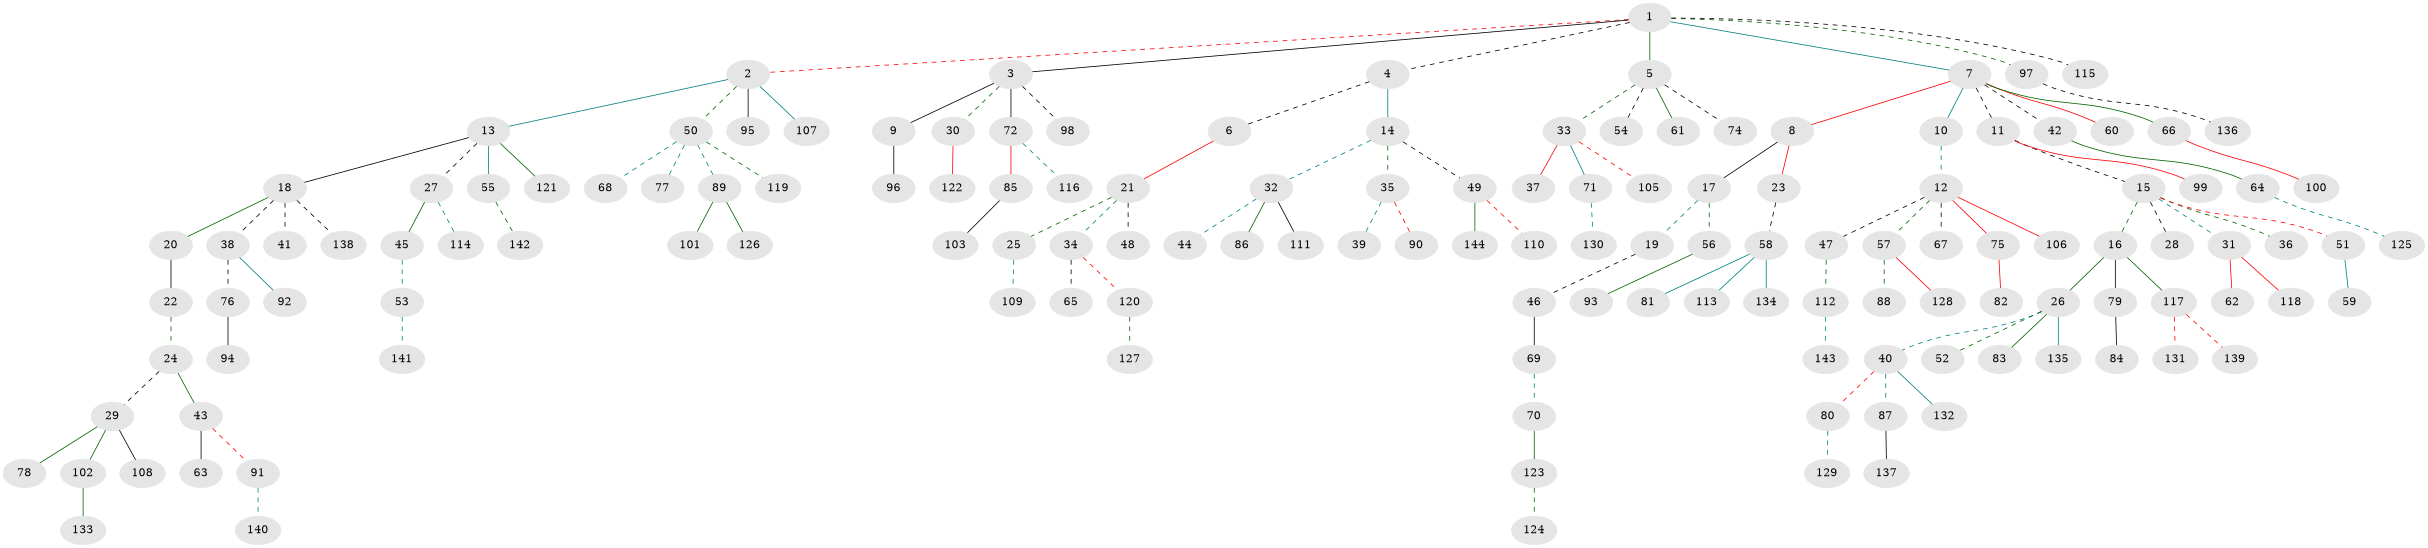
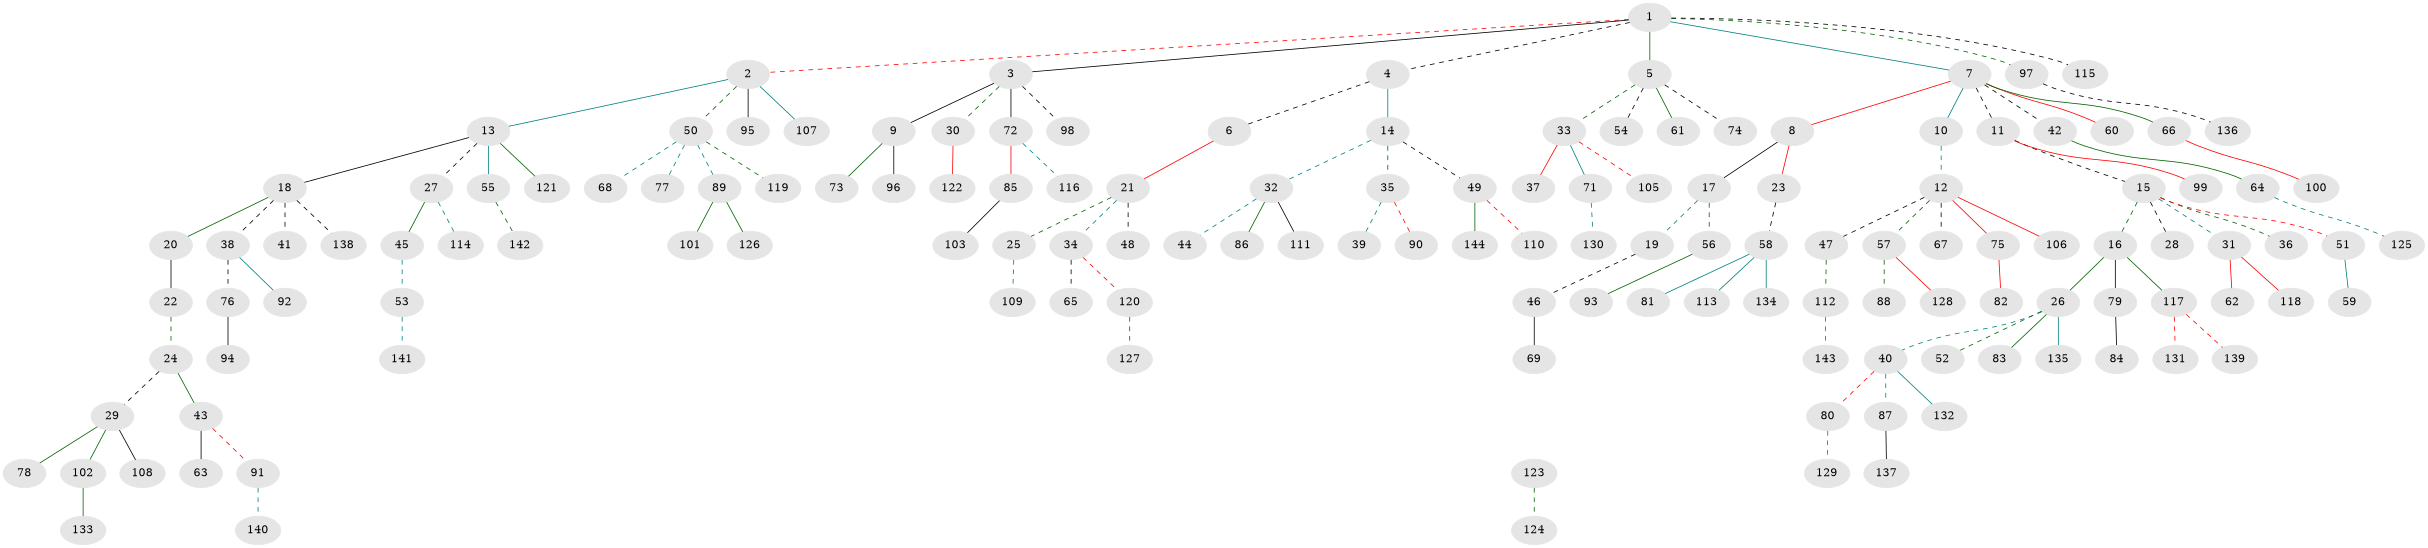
node "73": added
node "70": removed
